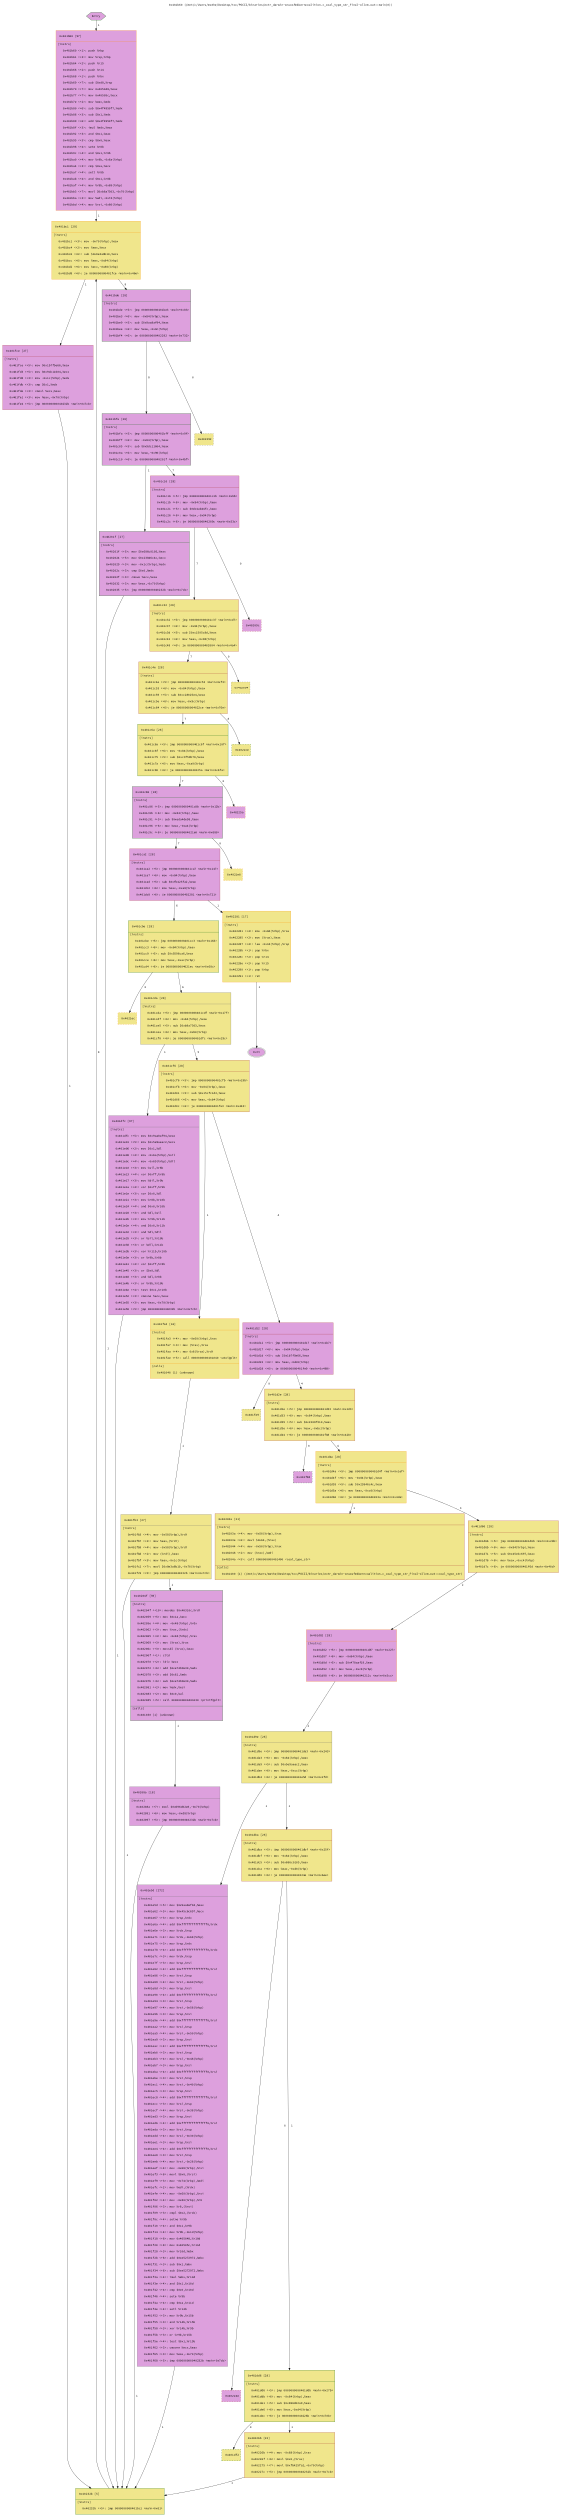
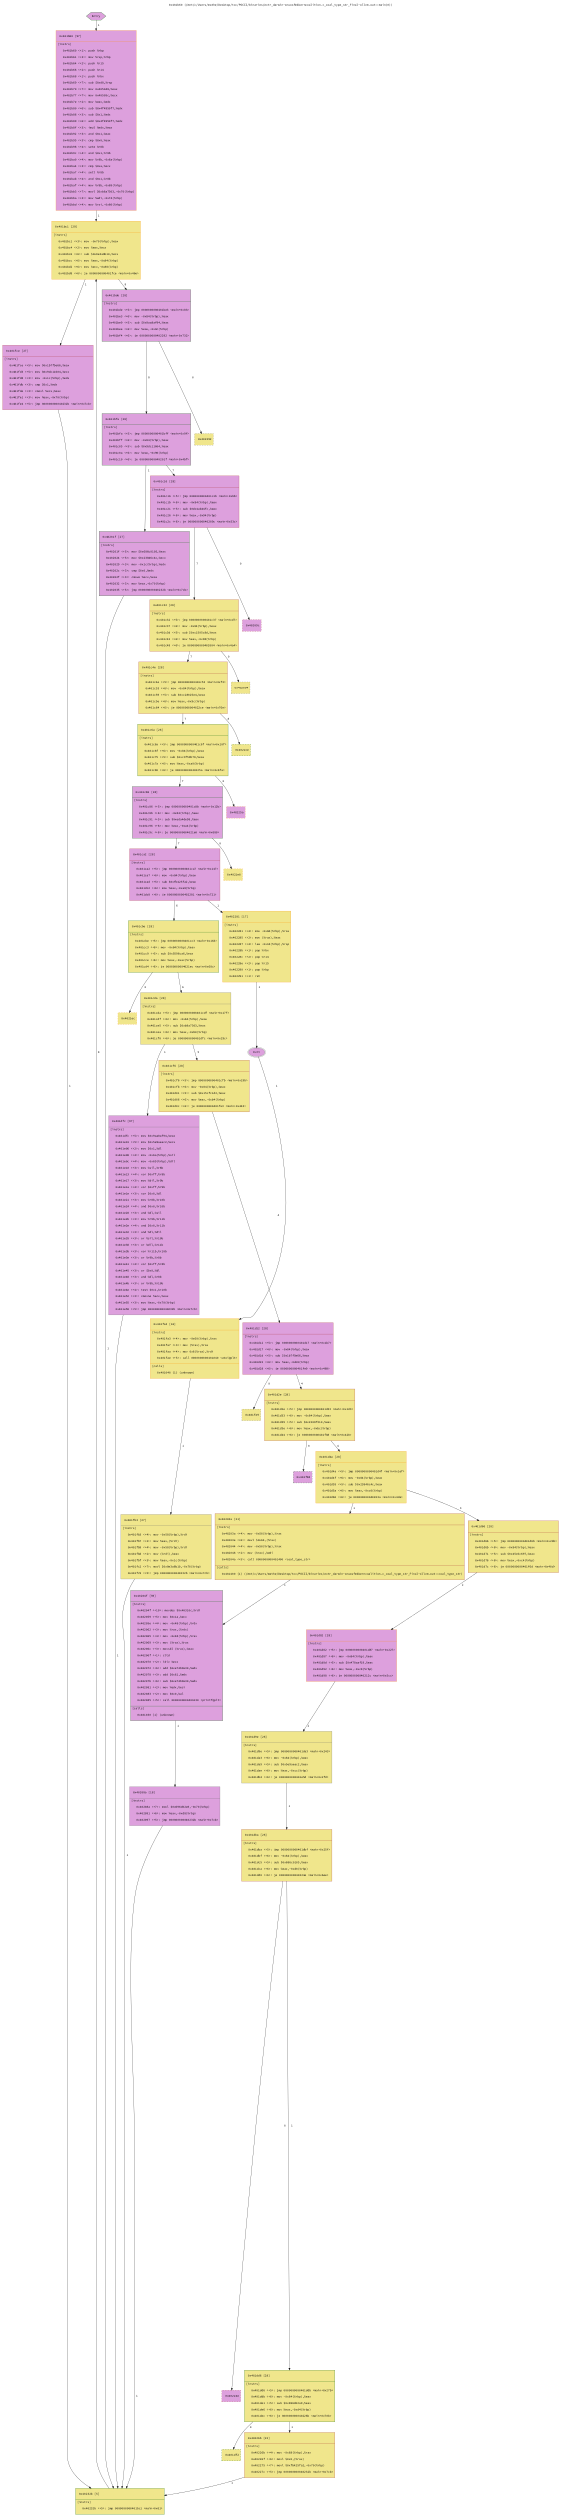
edge "0x401cf6 [28]" -> "0x401fa3 [16]": now "Exit" -> "0x401fa3 [16]"
edge "0x401fb3 [27]" -> "0x40204f [59]": now "0x40203a [21]" -> "0x40204f [59]"
node "0x401e5d [272]": removed
